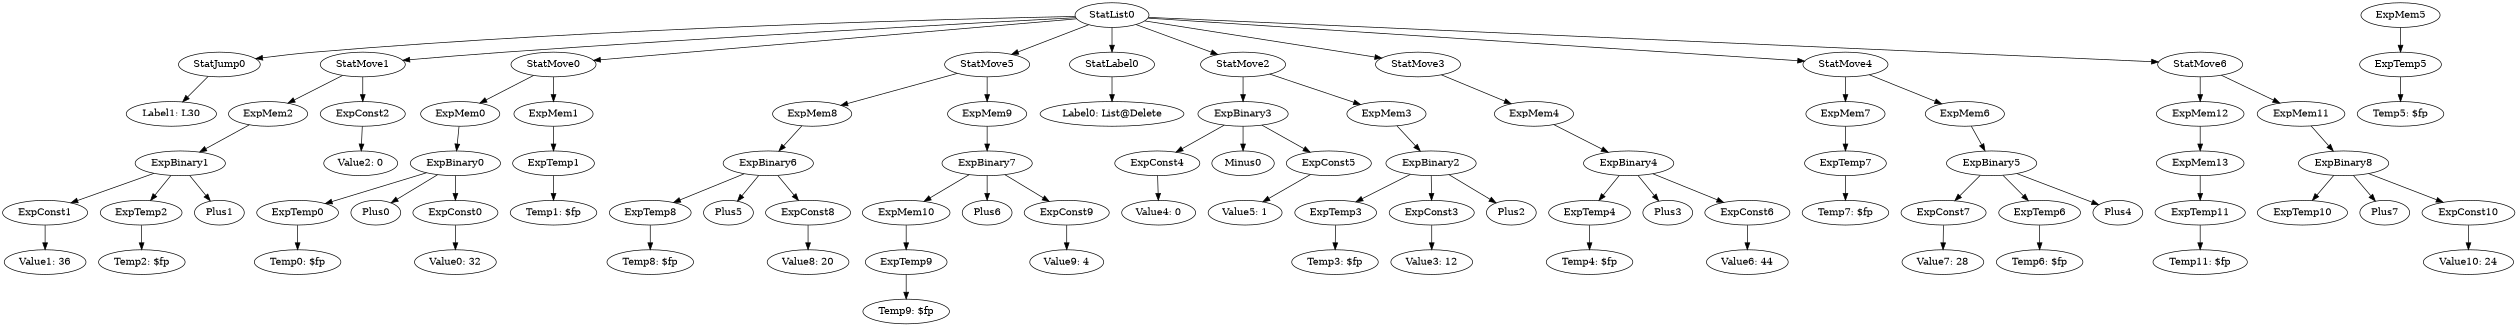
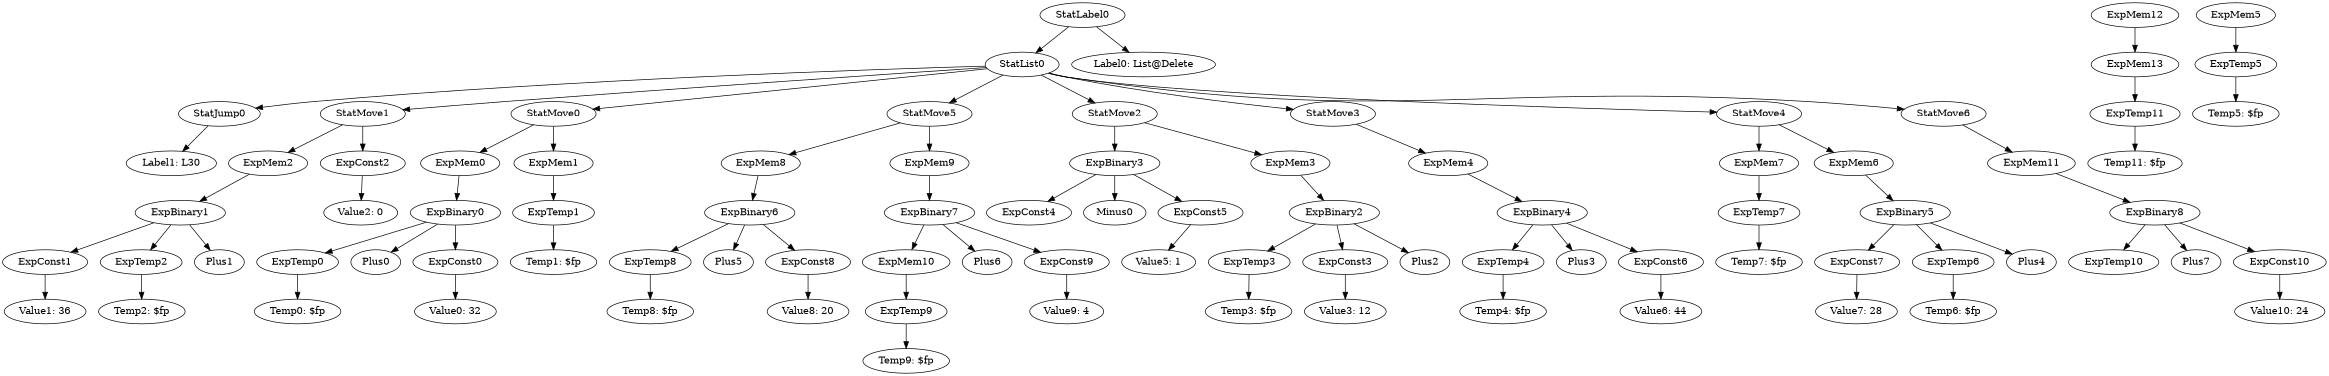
edge "StatList0" -> "StatLabel0": reversed
edge "StatMove6" -> "ExpMem12": removed
node "Value4: 0": removed
